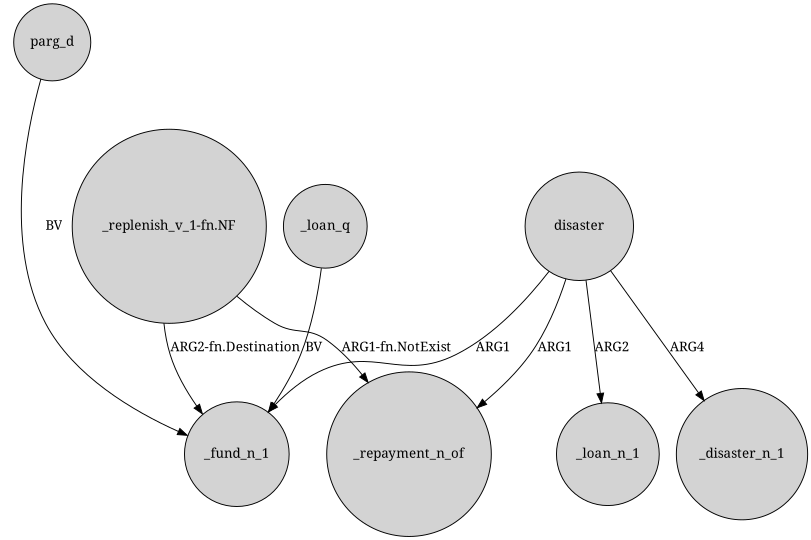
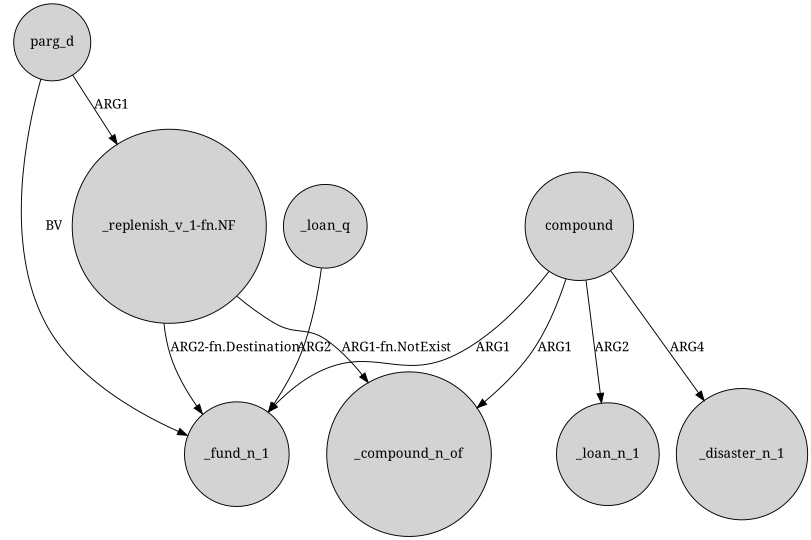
edge "parg_d" -> "_replenish_v_1-fn.NF": added, label "ARG1"
node "disaster": label "disaster" -> "compound"
edge "_loan_q" -> "_fund_n_1": label "BV" -> "ARG2"
node "_repayment_n_of": label "_repayment_n_of" -> "_compound_n_of"
